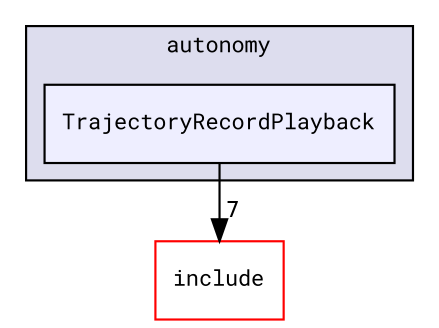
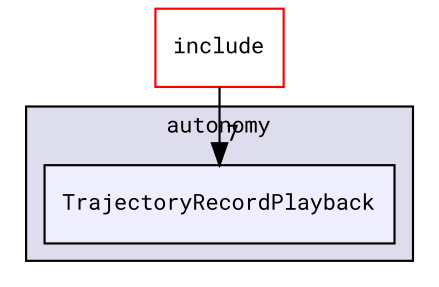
edge "TrajectoryRecordPlayback" -> "include": reversed
